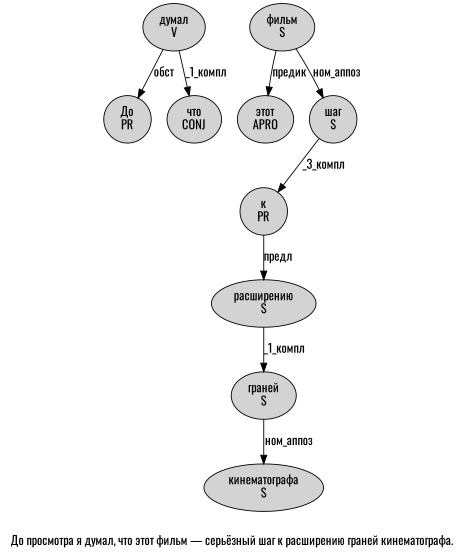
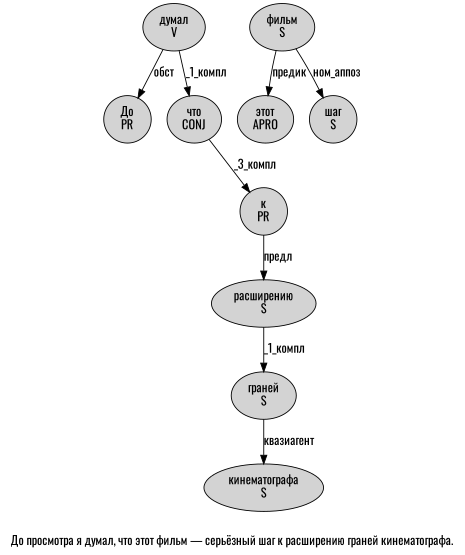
edge "шаг S" -> "к PR": now "что CONJ" -> "к PR"
edge "граней S" -> "кинематографа S": label "ном_аппоз" -> "квазиагент"
